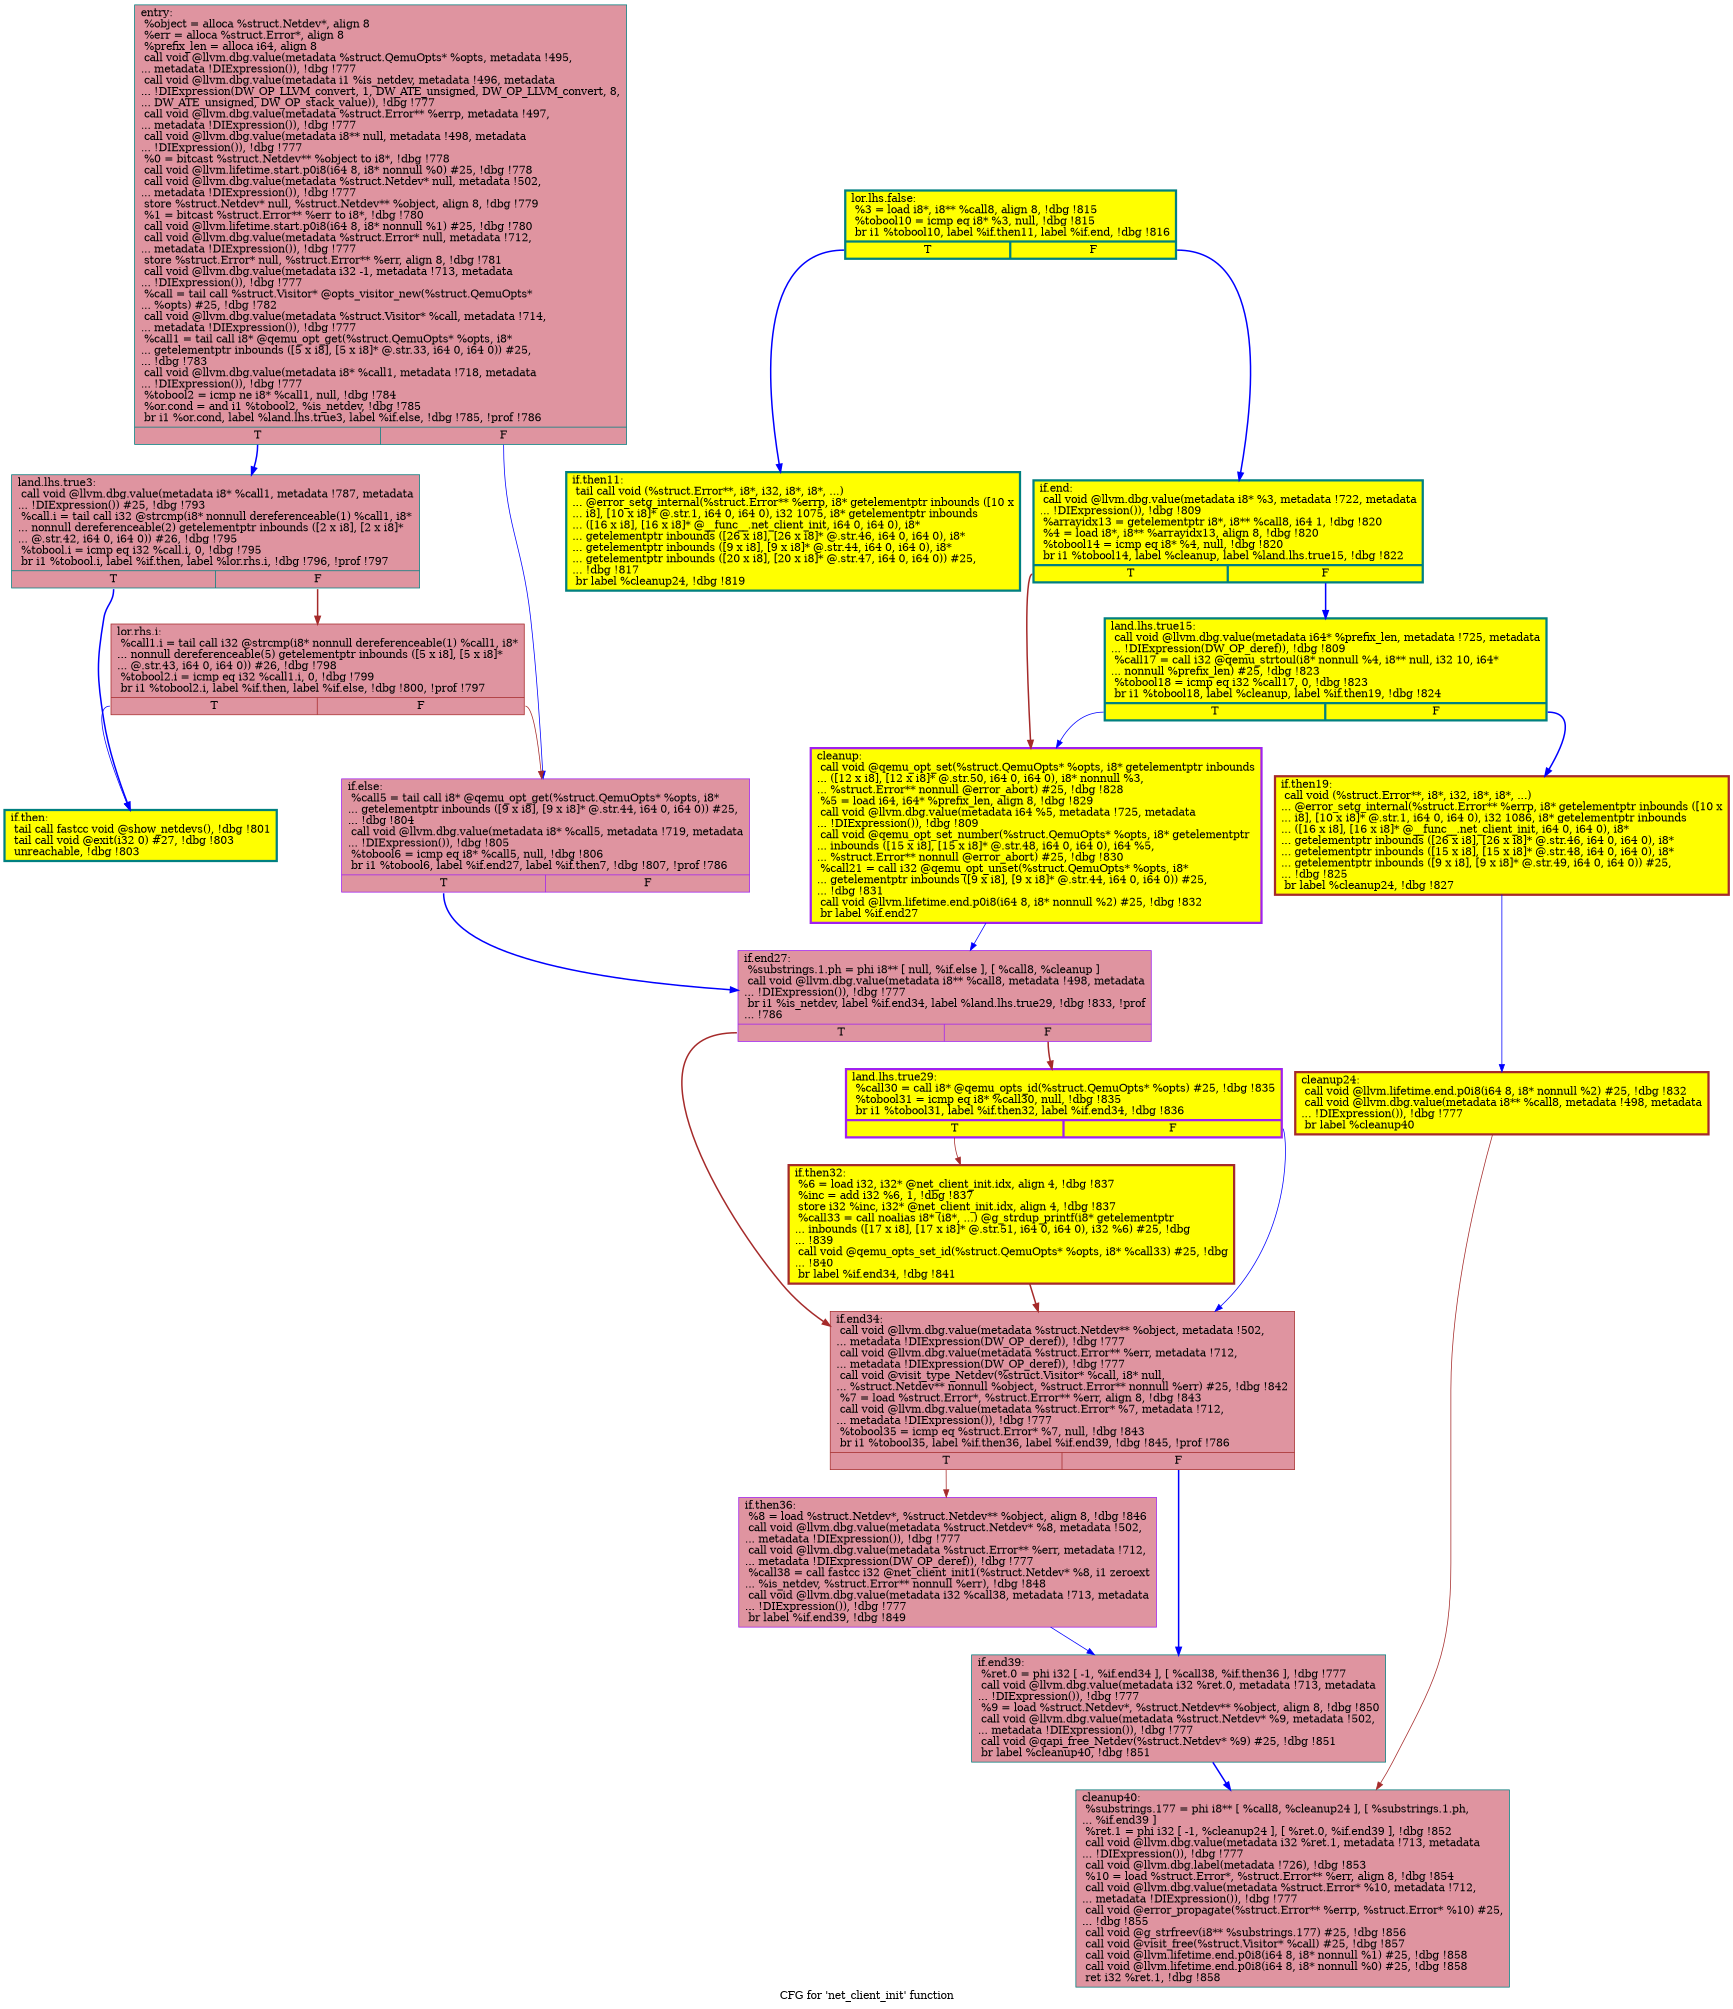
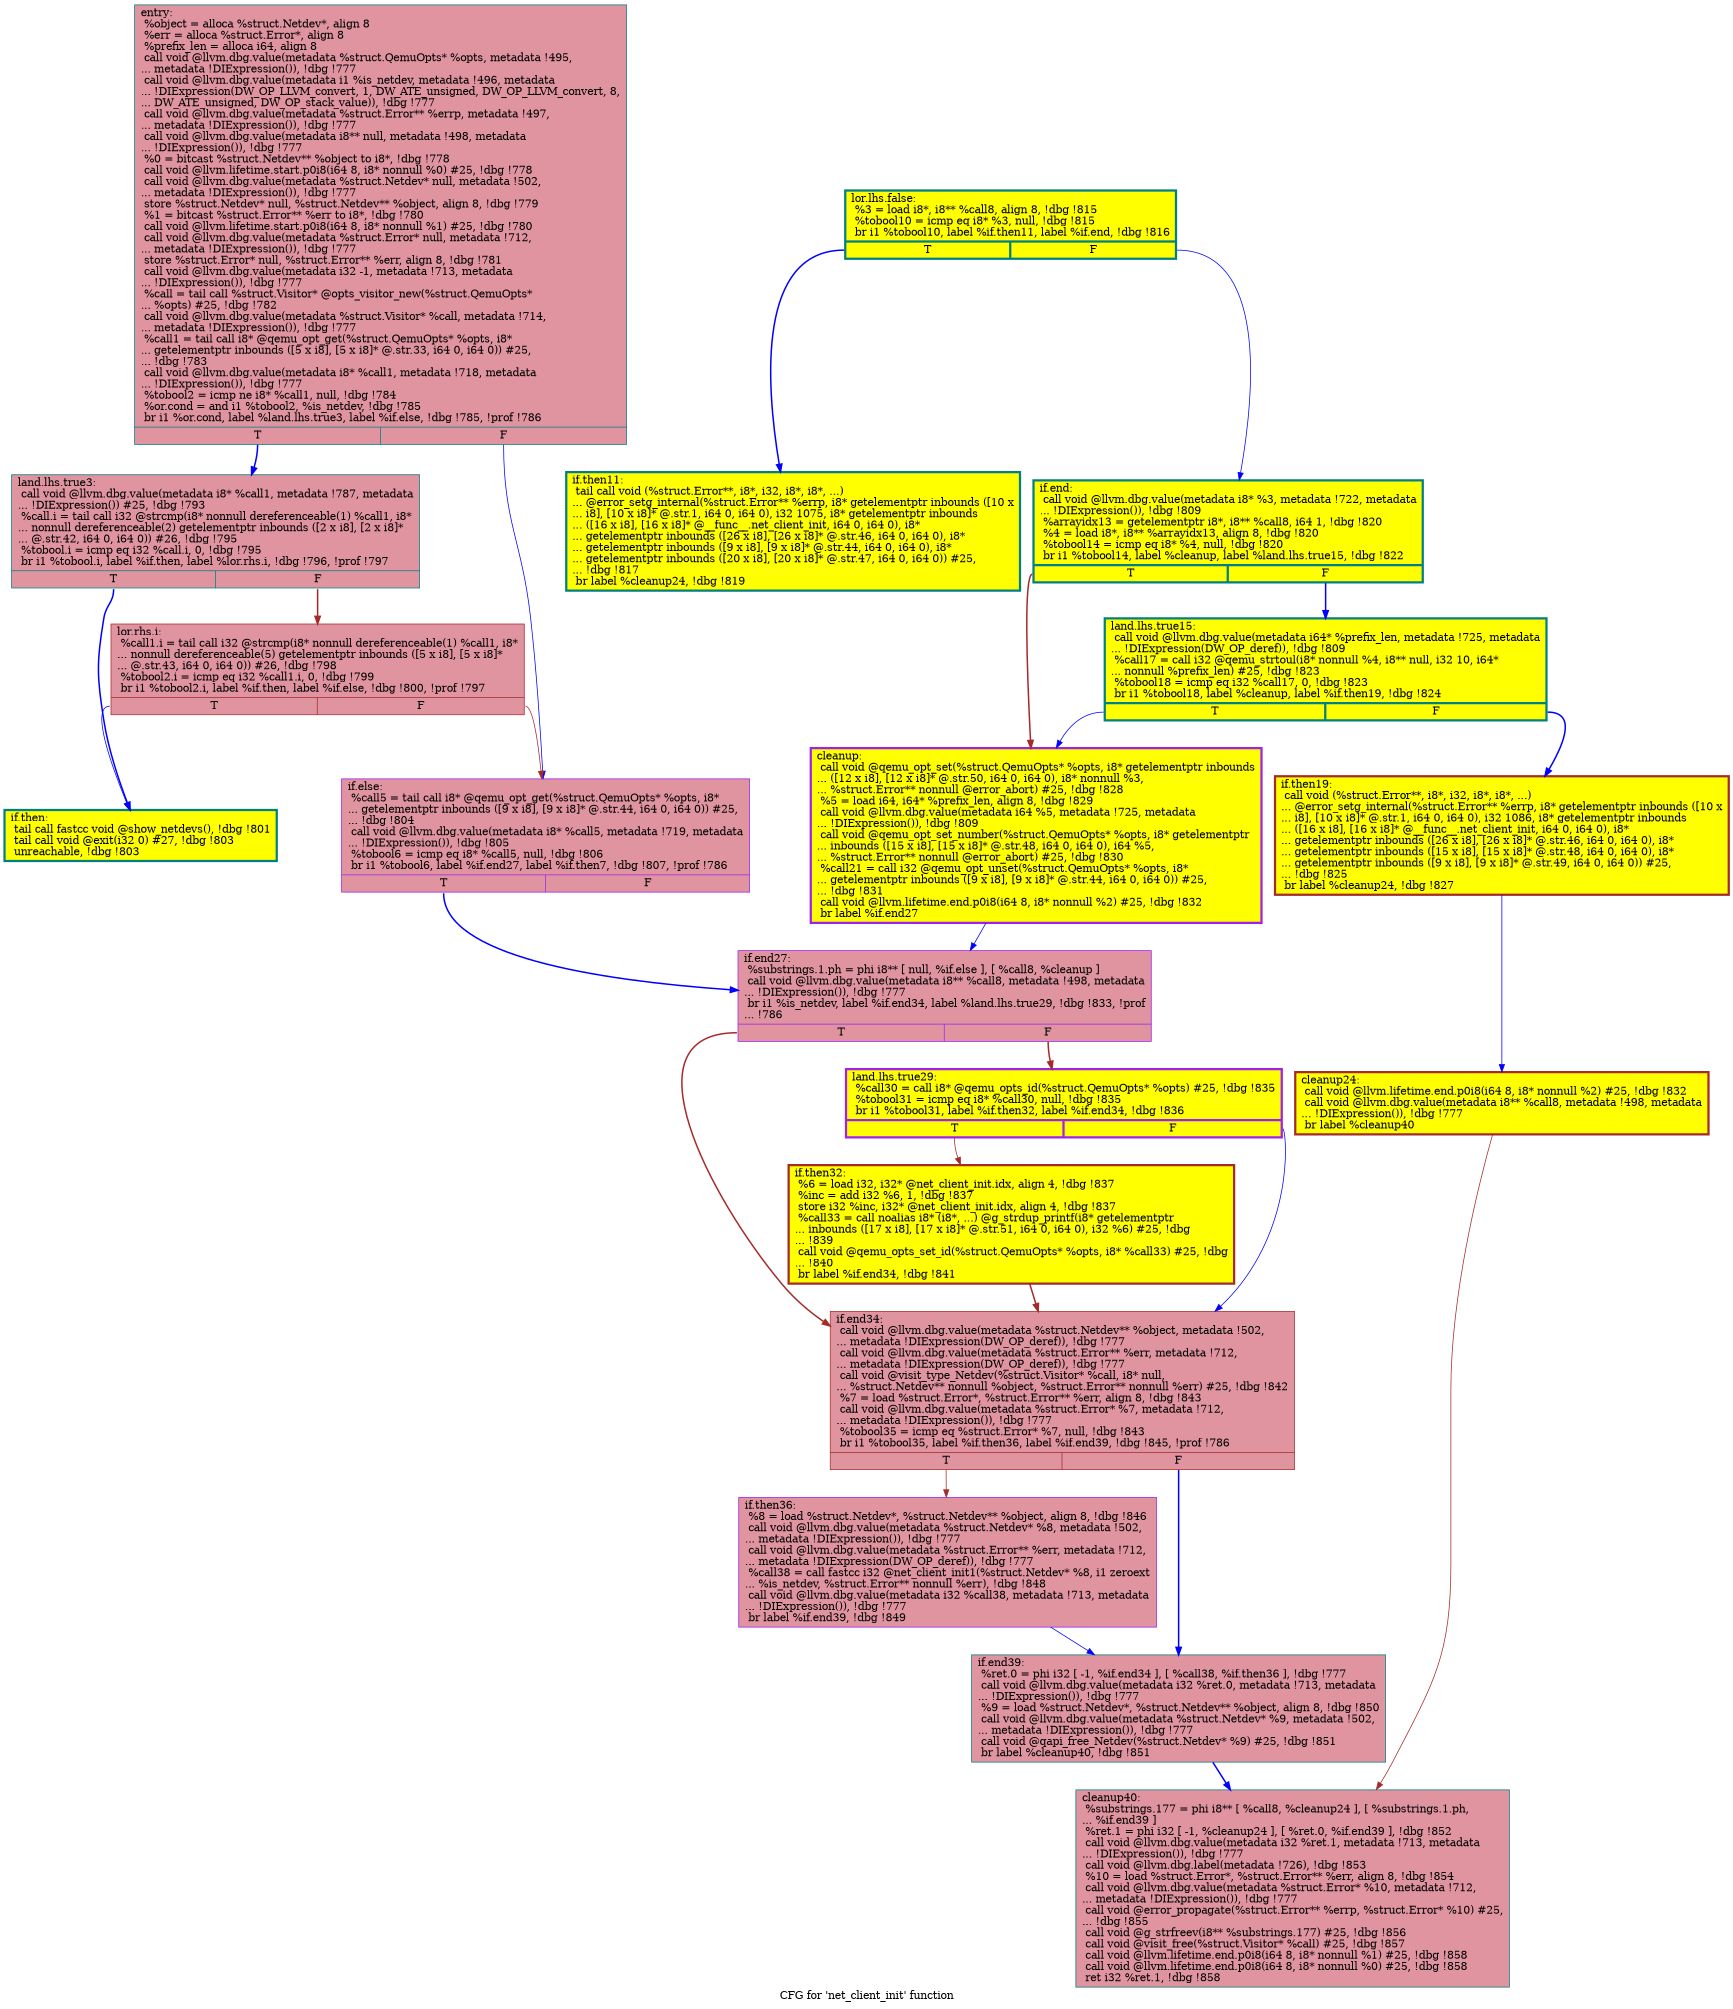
edge "lor.lhs.false:" -> "if.end:": style bold -> solid
